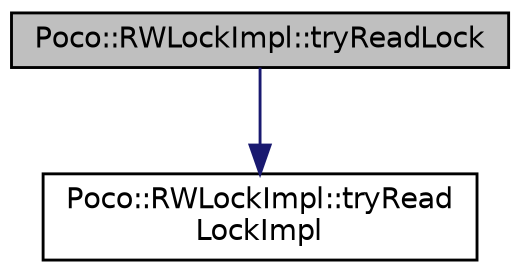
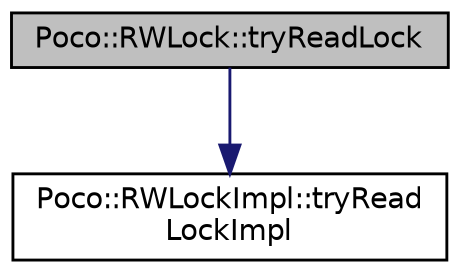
node "Poco::RWLockImpl::tryReadLock": label "Poco::RWLockImpl::tryReadLock" -> "Poco::RWLock::tryReadLock"
